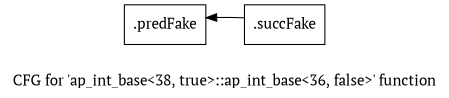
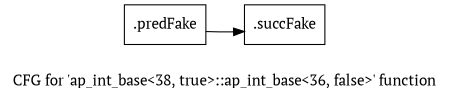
edge ".succFake" -> ".predFake": reversed
